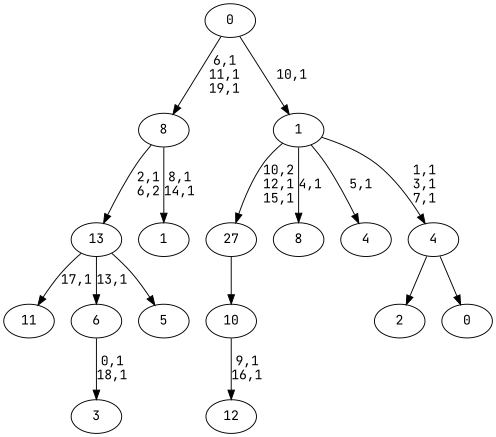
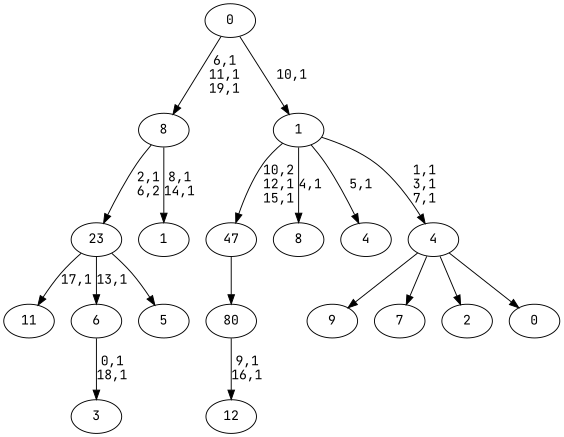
node "13": label "13" -> "23"
node "27": label "27" -> "47"
node "10": label "10" -> "80"
node "9": added
node "7": added
